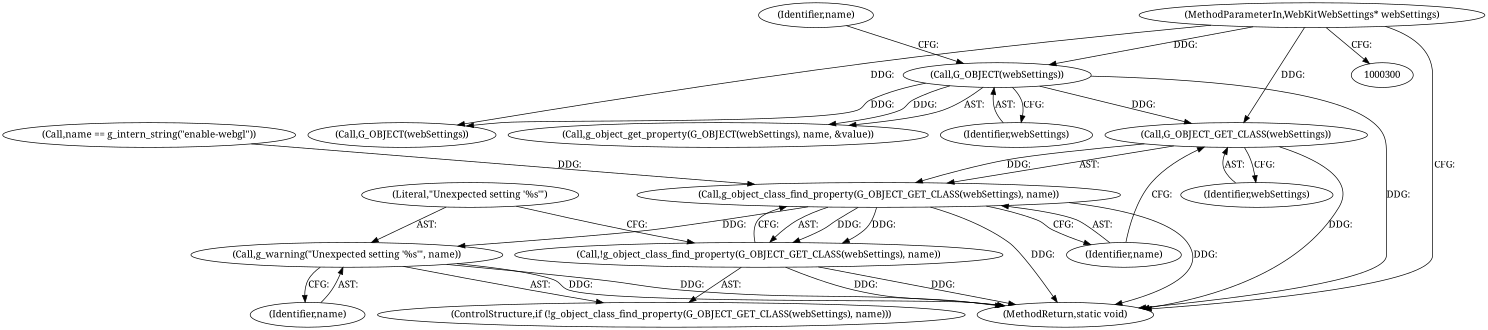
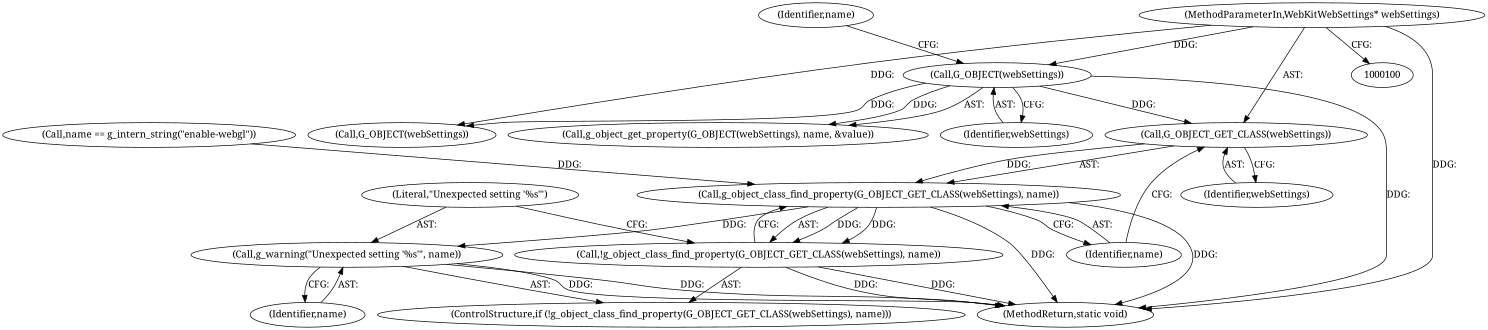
edge "(MethodParameterIn,WebKitWebSettings* webSettings)" -> "(Call,G_OBJECT_GET_CLASS(webSettings))": label "DDG: " -> "AST: "
node "1000300": label "1000300" -> "1000100"
edge "(MethodParameterIn,WebKitWebSettings* webSettings)" -> "(MethodReturn,static void)": label "CFG: " -> "DDG: "
edge "(Call,G_OBJECT_GET_CLASS(webSettings))" -> "(MethodReturn,static void)": removed, label "DDG:"
